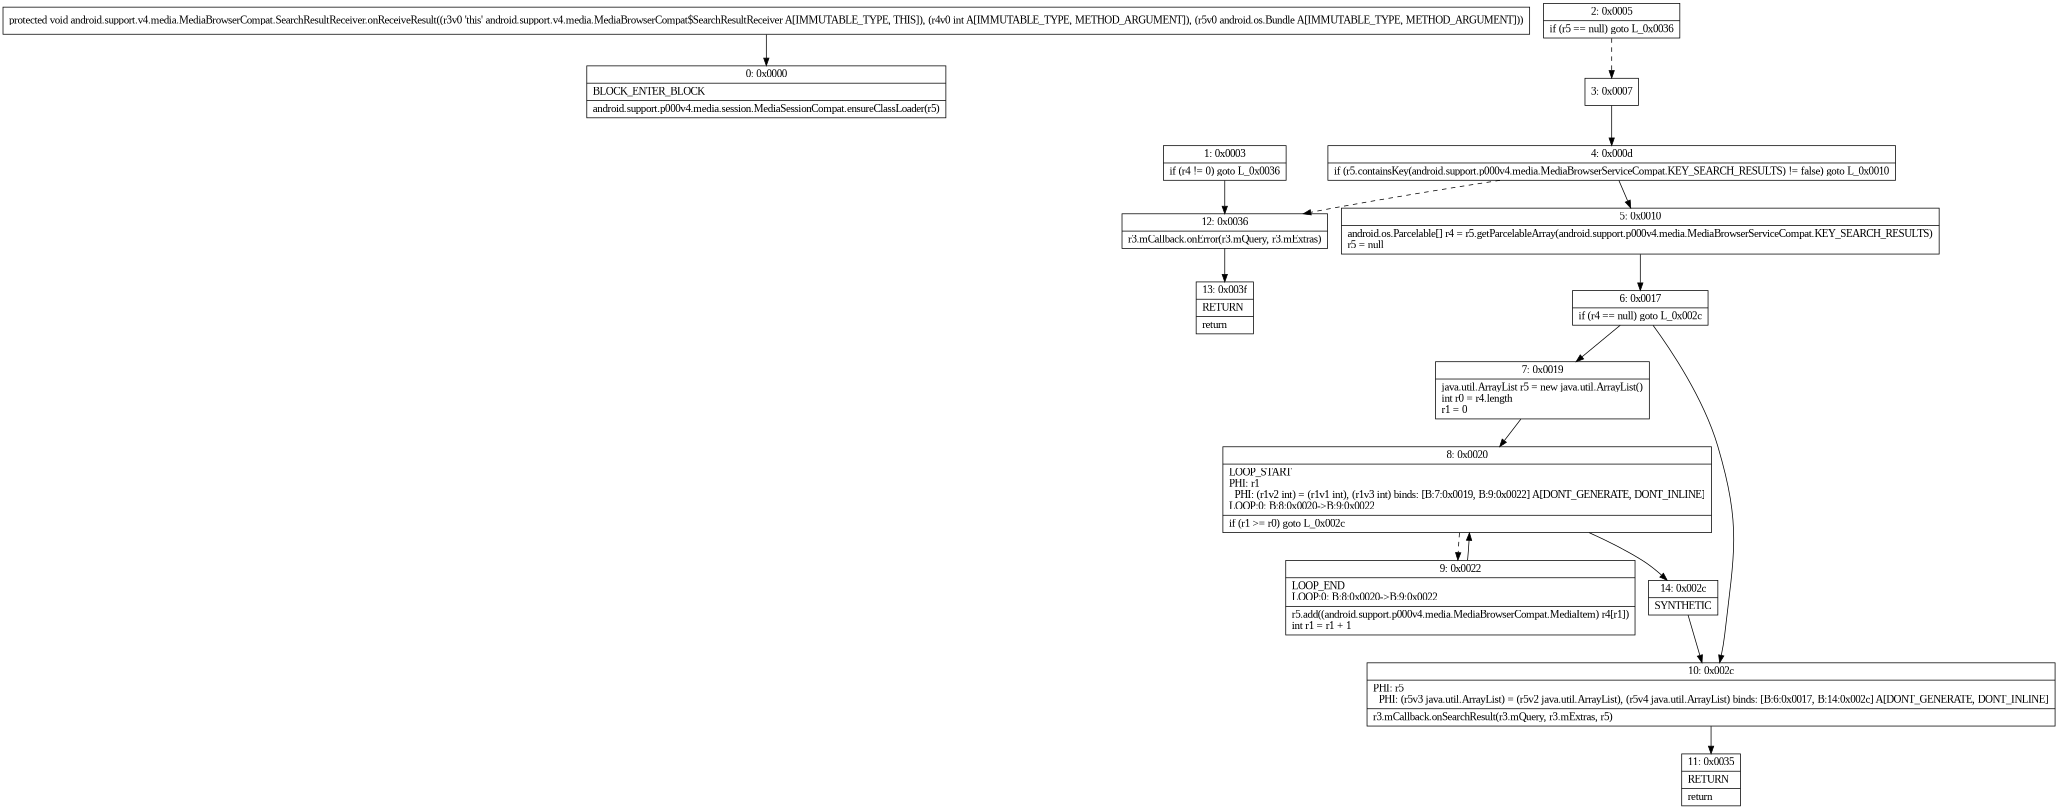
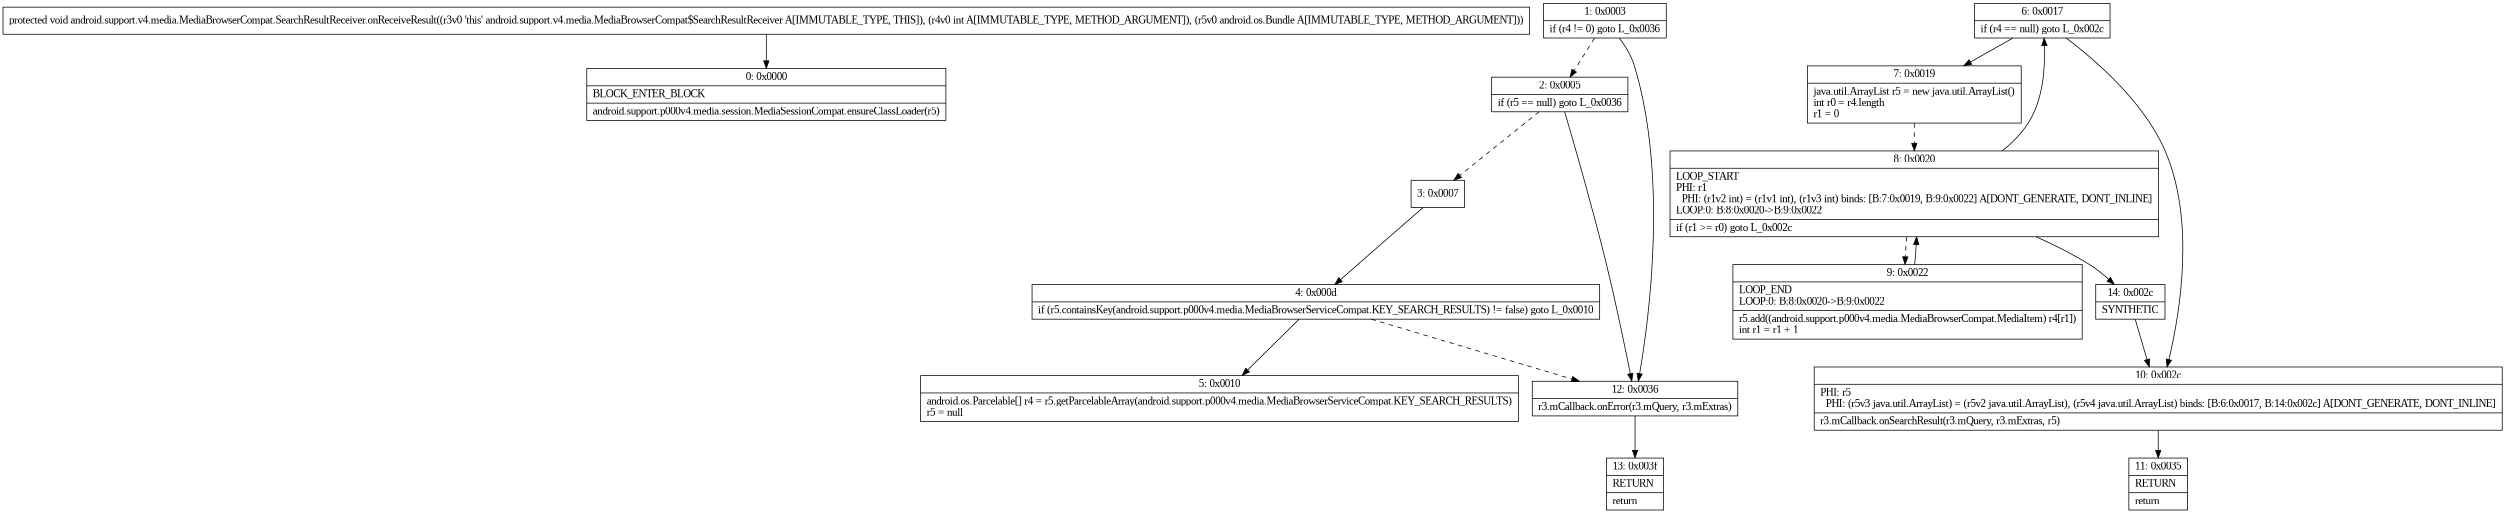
edge "1: 0x0003" -> "2: 0x0005": added
edge "2: 0x0005" -> "12: 0x0036": added
edge "5: 0x0010" -> "6: 0x0017": now "8: 0x0020" -> "6: 0x0017"
edge "7: 0x0019" -> "8: 0x0020": style solid -> dashed
